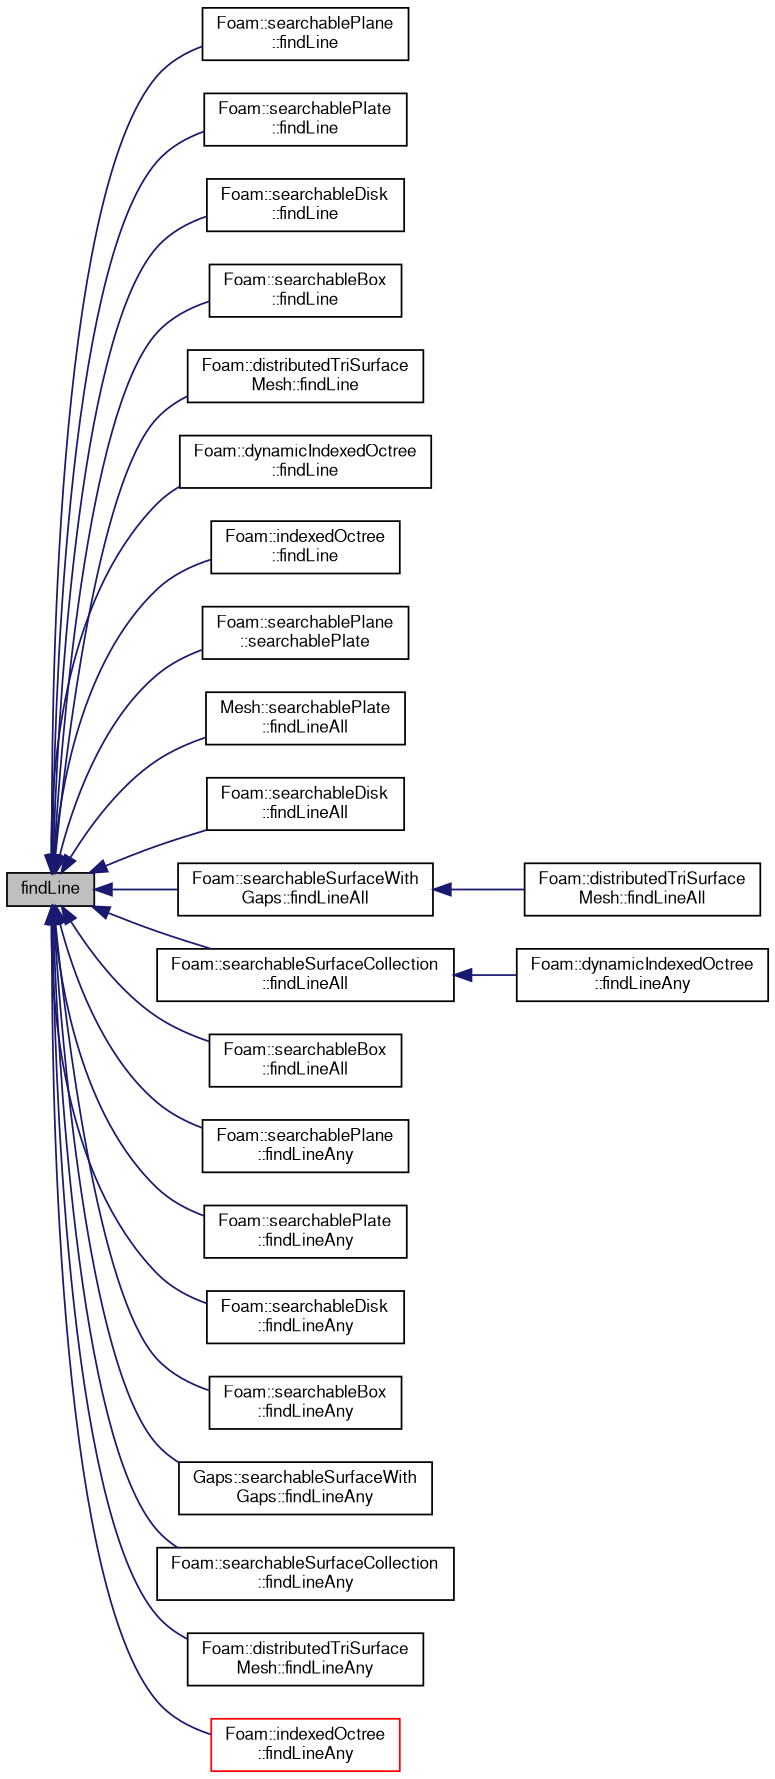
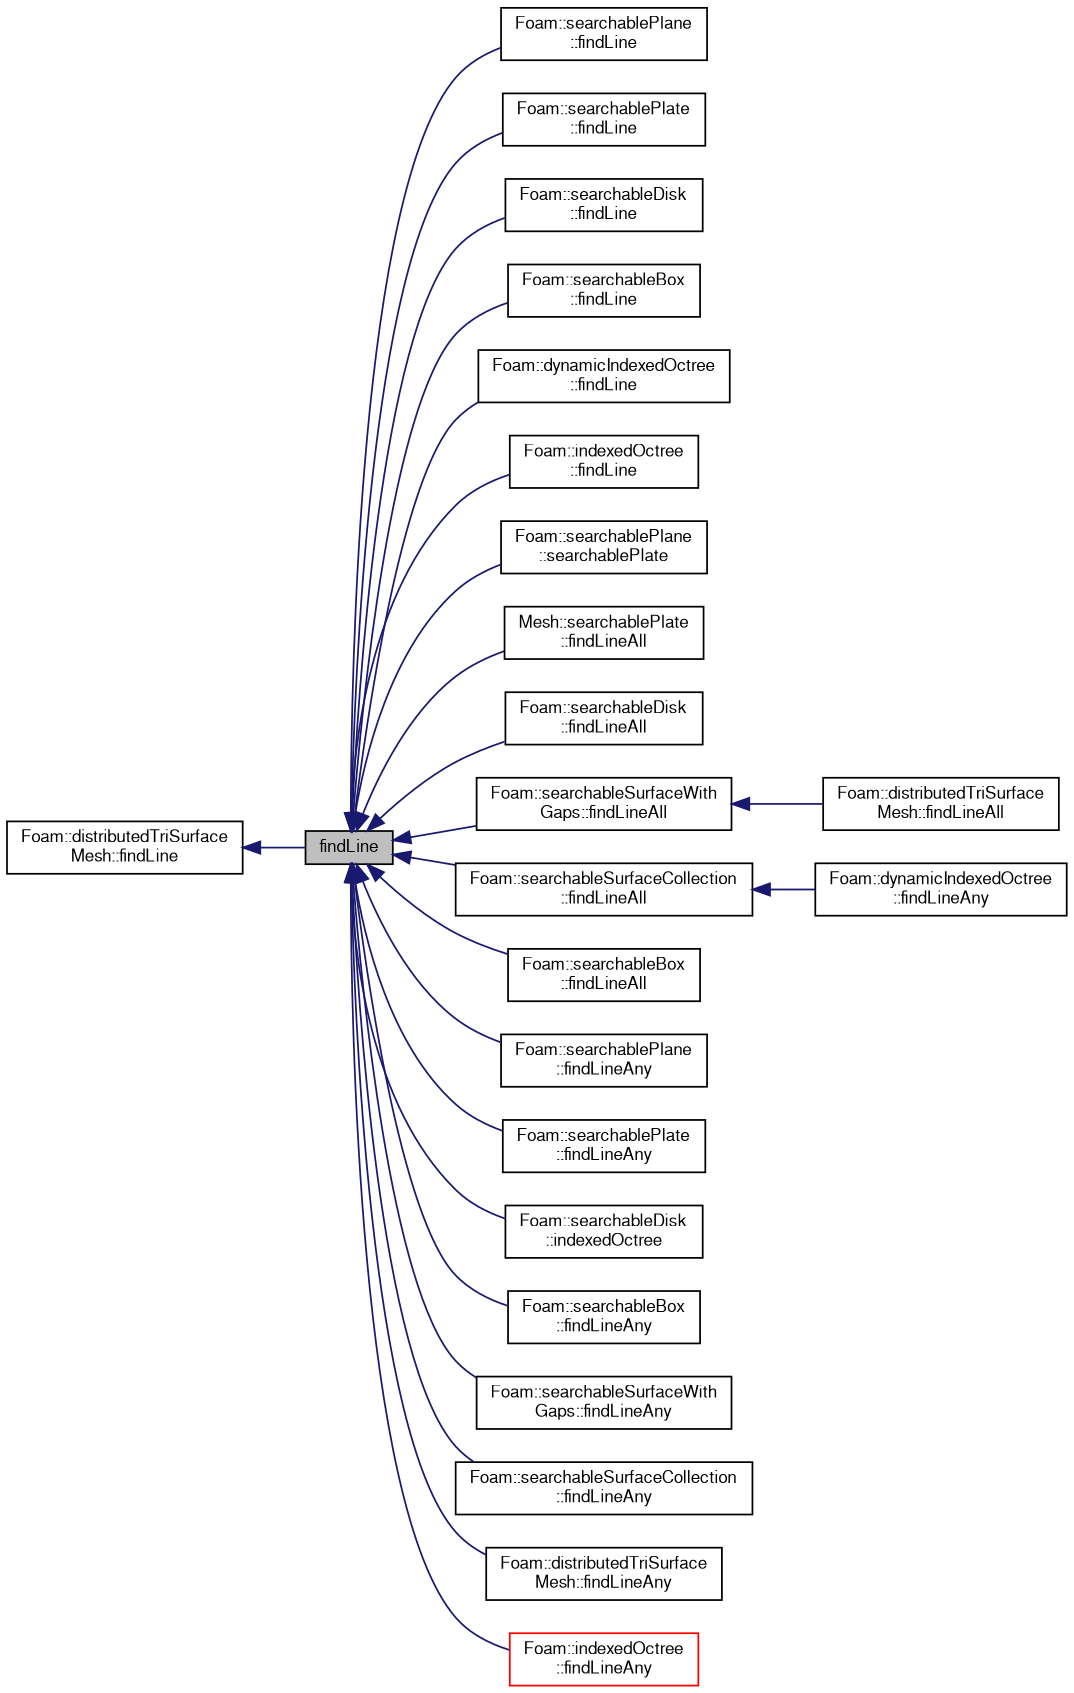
edge "Foam::distributedTriSurface Mesh::findLine" -> "findLine": reversed
node "Foam::searchableDisk ::findLineAny": label "Foam::searchableDisk ::findLineAny" -> "Foam::searchableDisk ::indexedOctree"
node "Gaps::searchableSurfaceWith Gaps::findLineAny": label "Gaps::searchableSurfaceWith Gaps::findLineAny" -> "Foam::searchableSurfaceWith Gaps::findLineAny"
